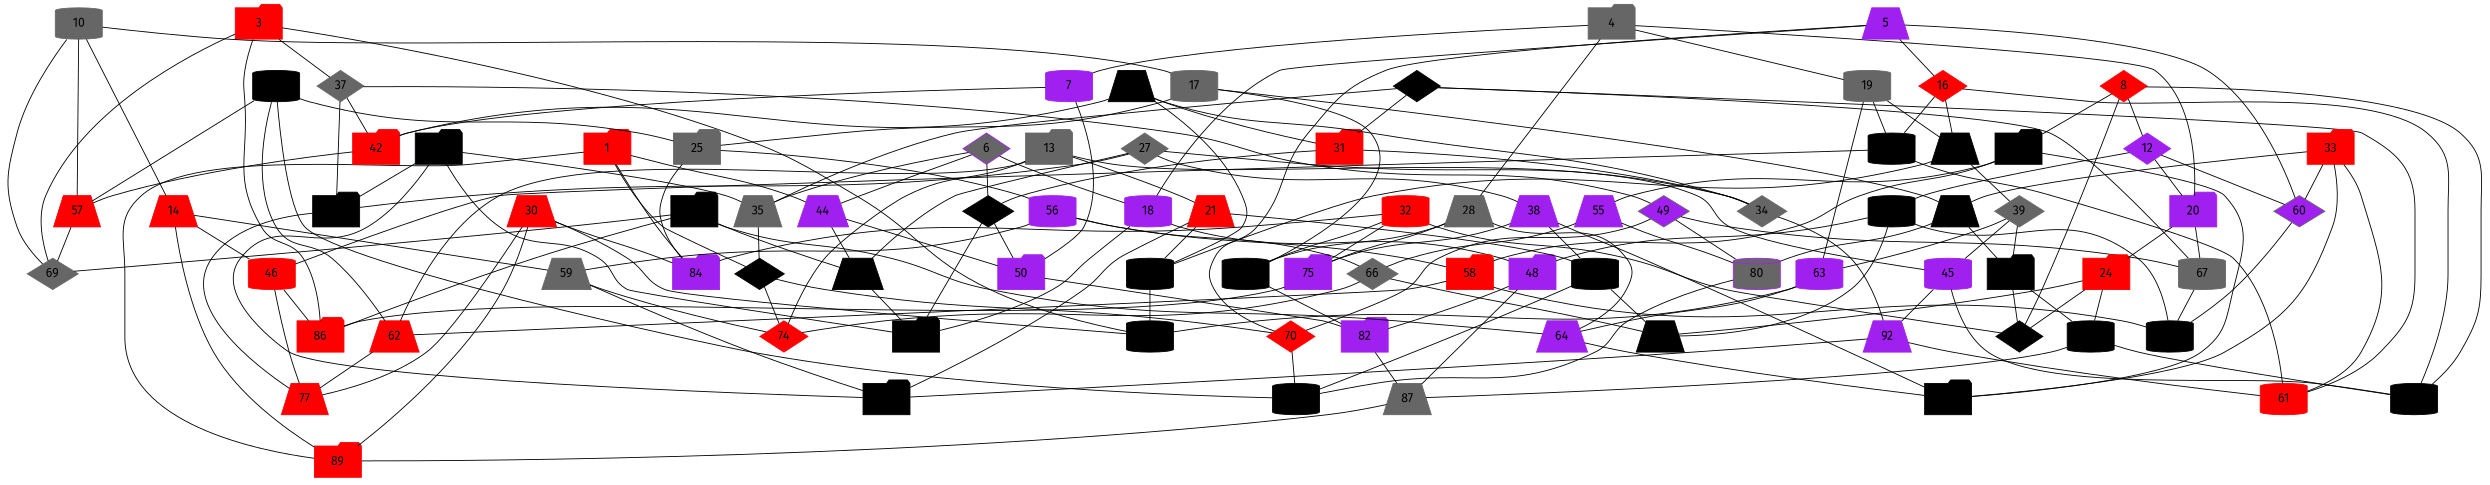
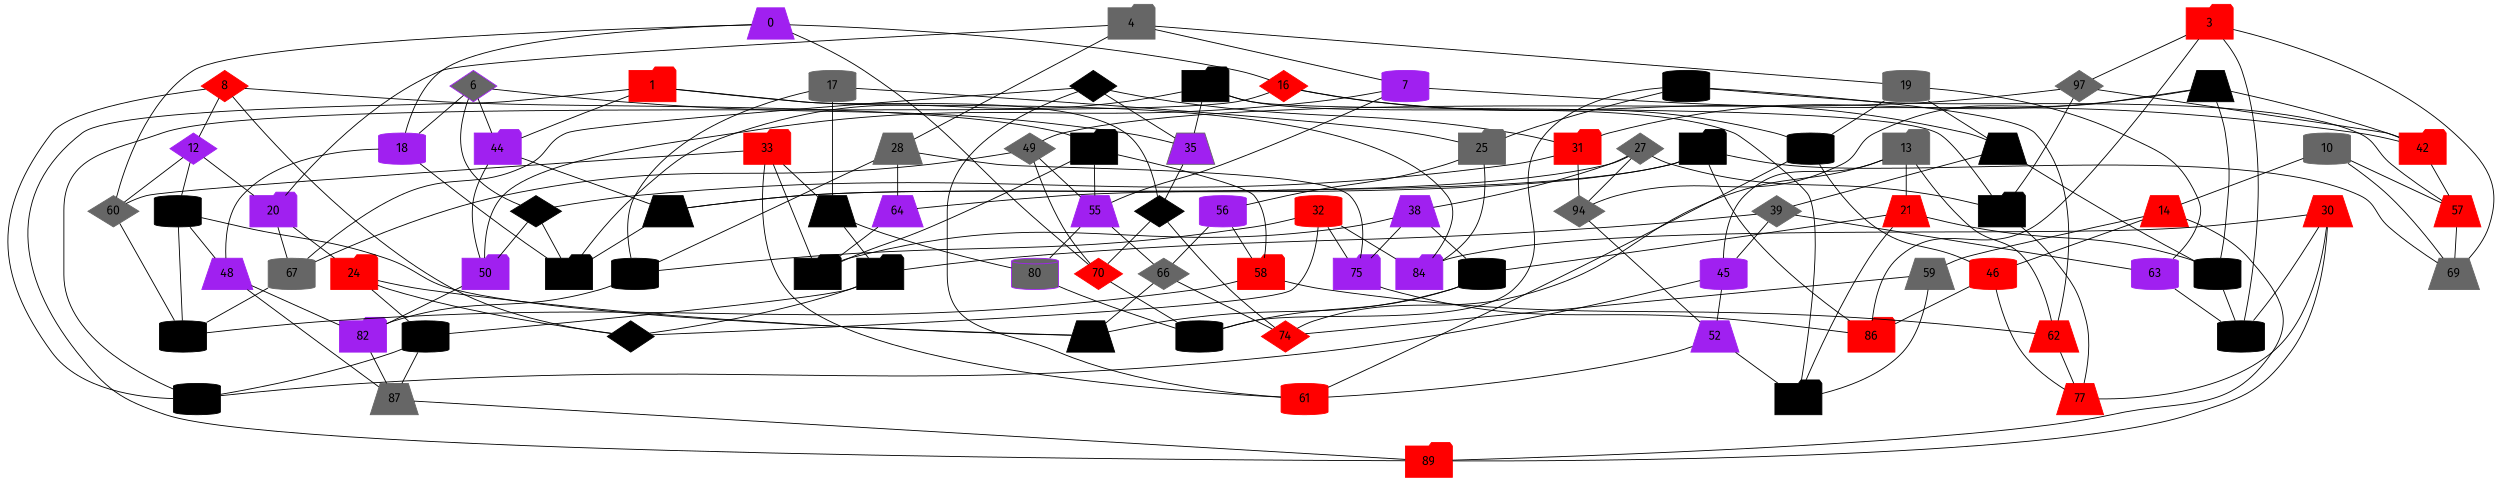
node "5": label "5" -> "0"
edge "10" -- "17": removed
node "37": label "37" -> "97"
edge "7" -- "55": added
node "35": fillcolor gray40 -> purple
node "44": shape trapezium -> folder
node "49": fillcolor purple -> gray40
node "34": label "34" -> "94"
node "60": fillcolor purple -> gray40
edge "49" -- "80": now "49" -- "55"
edge "56" -- "59": removed
node "69": shape diamond -> trapezium
node "48": shape folder -> trapezium
edge "63" -- "64": removed
node "92": label "92" -> "52"
